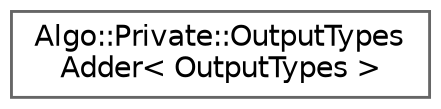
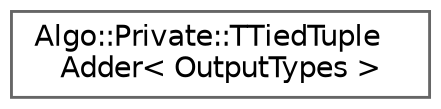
node "Algo::Private::OutputTypes Adder< OutputTypes >": label "Algo::Private::OutputTypes Adder< OutputTypes >" -> "Algo::Private::TTiedTuple Adder< OutputTypes >"
